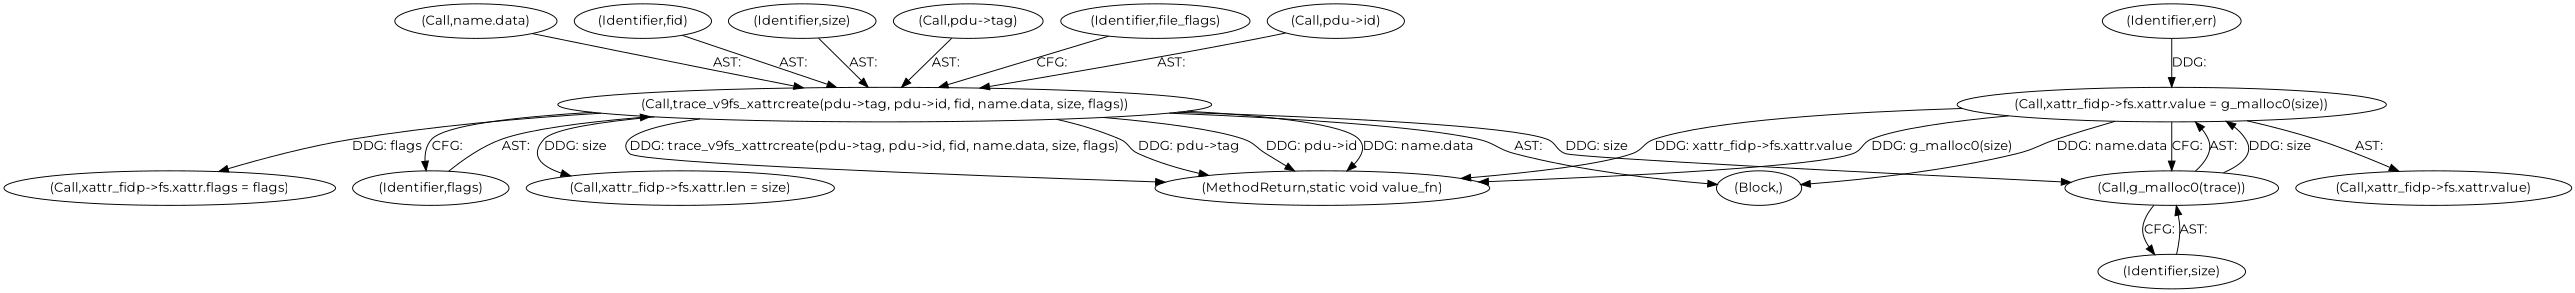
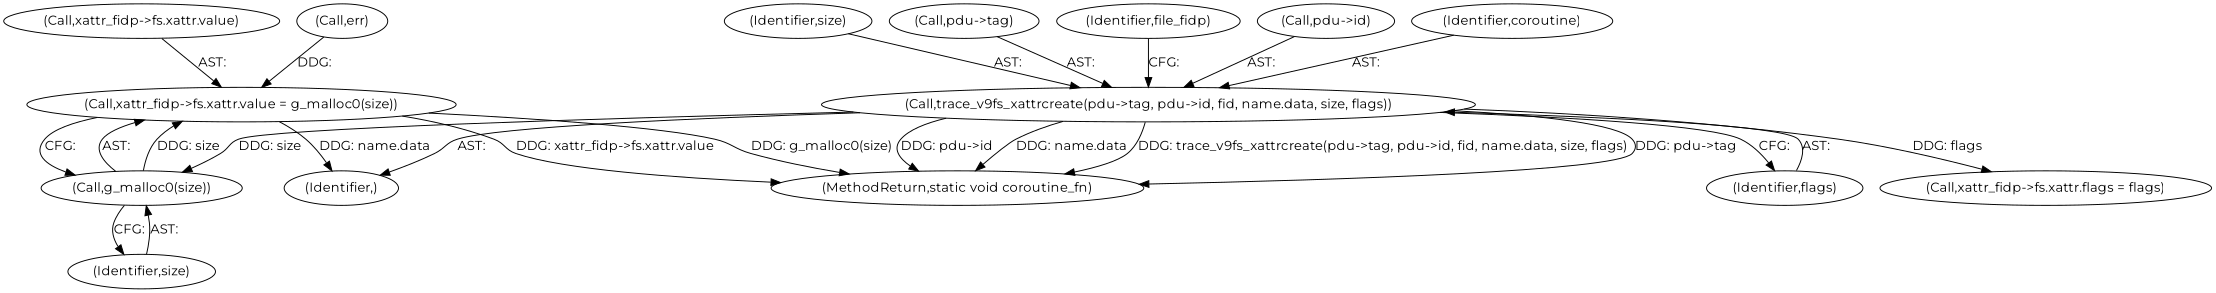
node "(Call,name.data)": removed
node "(Identifier,fid)": label "(Identifier,fid)" -> "(Identifier,coroutine)"
node "(Identifier,file_flags)": label "(Identifier,file_flags)" -> "(Identifier,file_fidp)"
node "(Identifier,err)": label "(Identifier,err)" -> "(Call,err)"
edge "(Call,xattr_fidp->fs.xattr.value = g_malloc0(size))" -> "(Call,xattr_fidp->fs.xattr.value)": reversed
node "(Call,xattr_fidp->fs.xattr.len = size)": removed
node "(MethodReturn,static void value_fn)": label "(MethodReturn,static void value_fn)" -> "(MethodReturn,static void coroutine_fn)"
node "(Block,)": label "(Block,)" -> "(Identifier,)"
node "(Call,g_malloc0(trace))": label "(Call,g_malloc0(trace))" -> "(Call,g_malloc0(size))"
